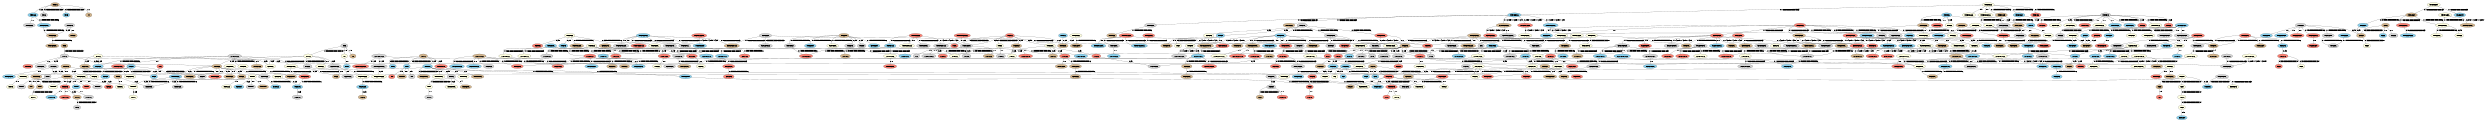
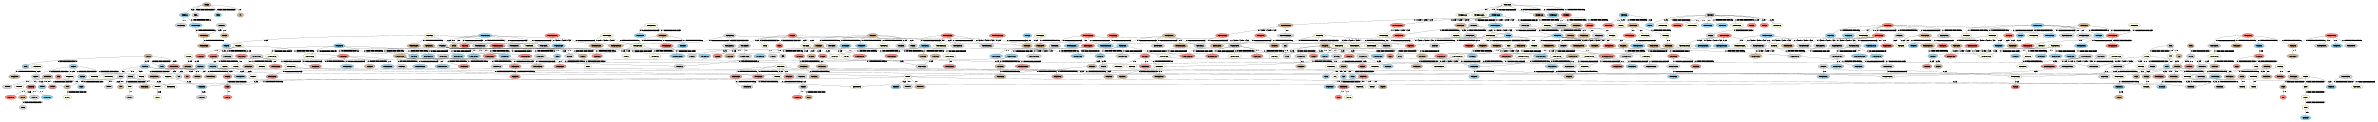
edge "ACGCA" -- "ACGCCA": added, label "0.19999999999999996"
edge "AGTA" -- "AGT": now "GAGT" -- "AGT"
